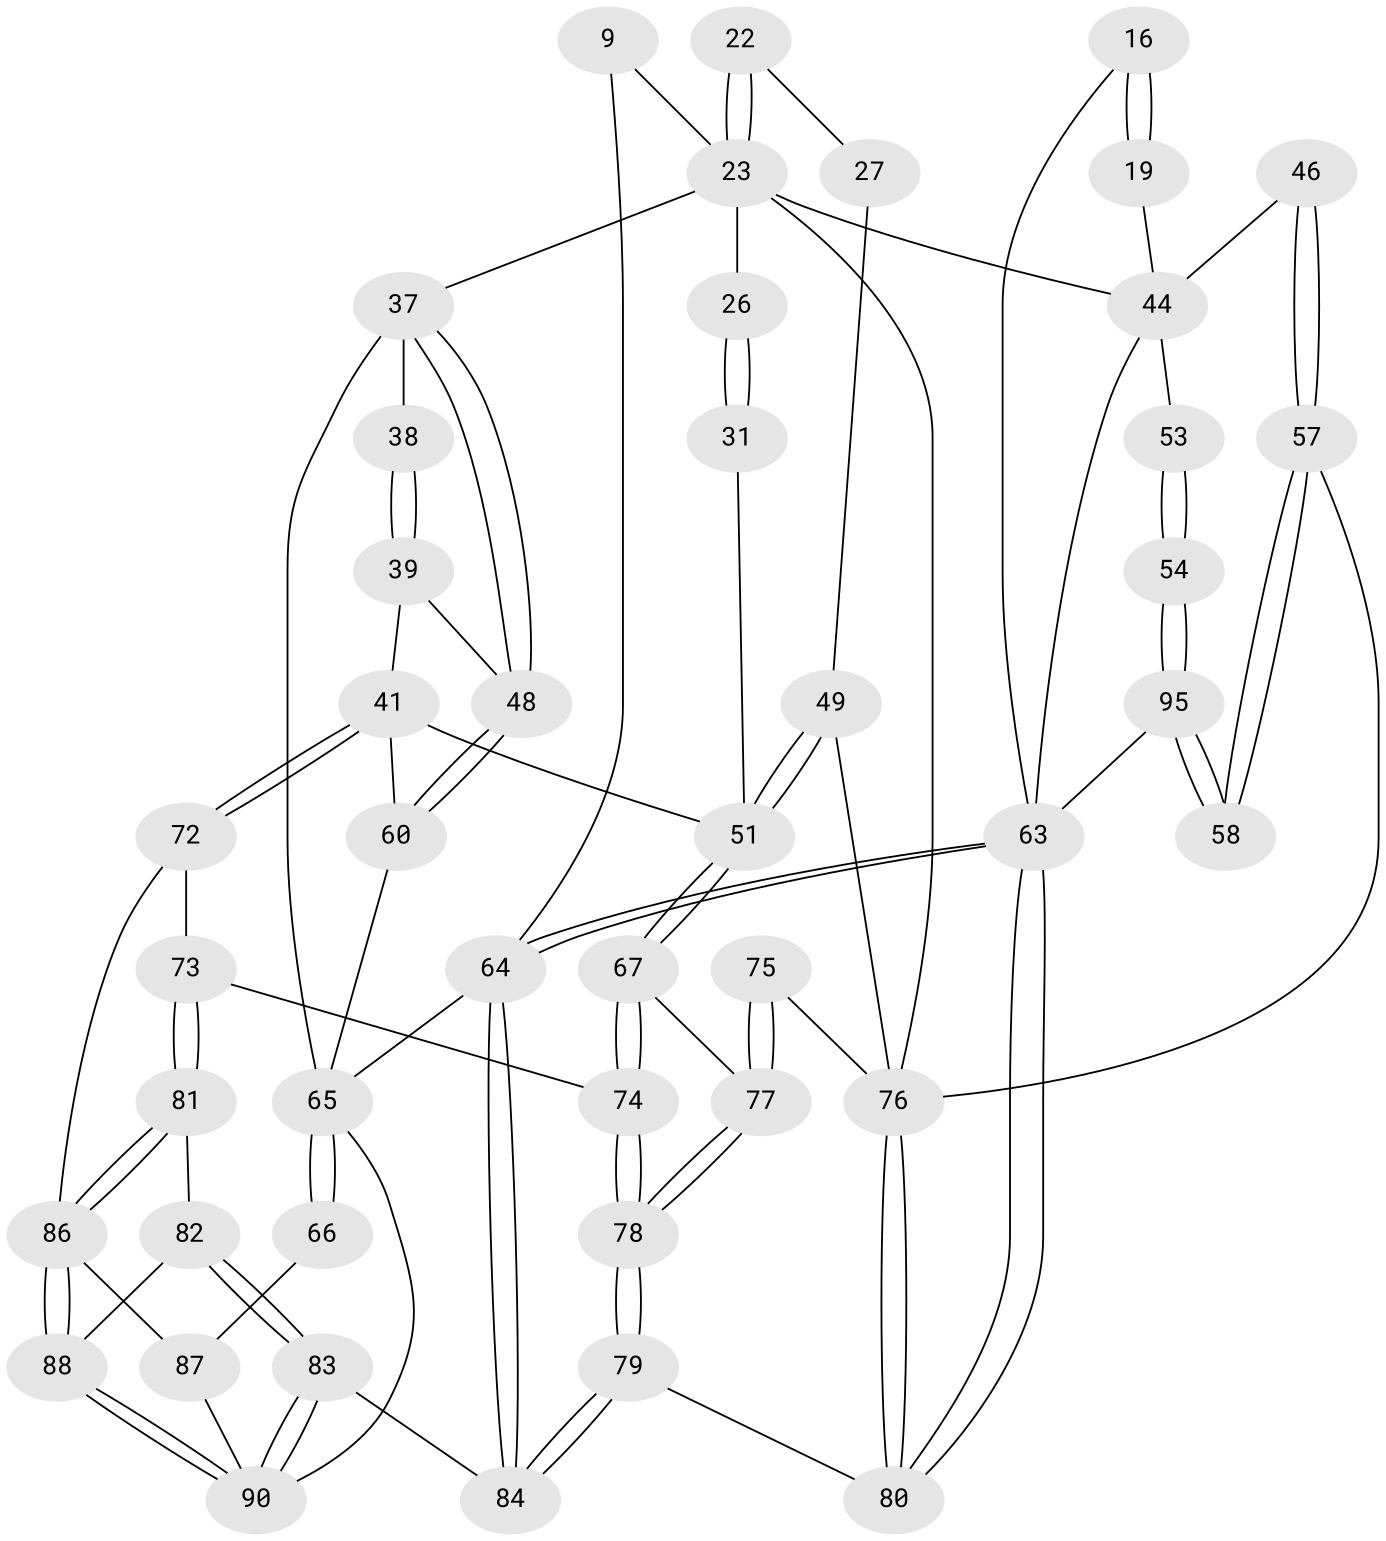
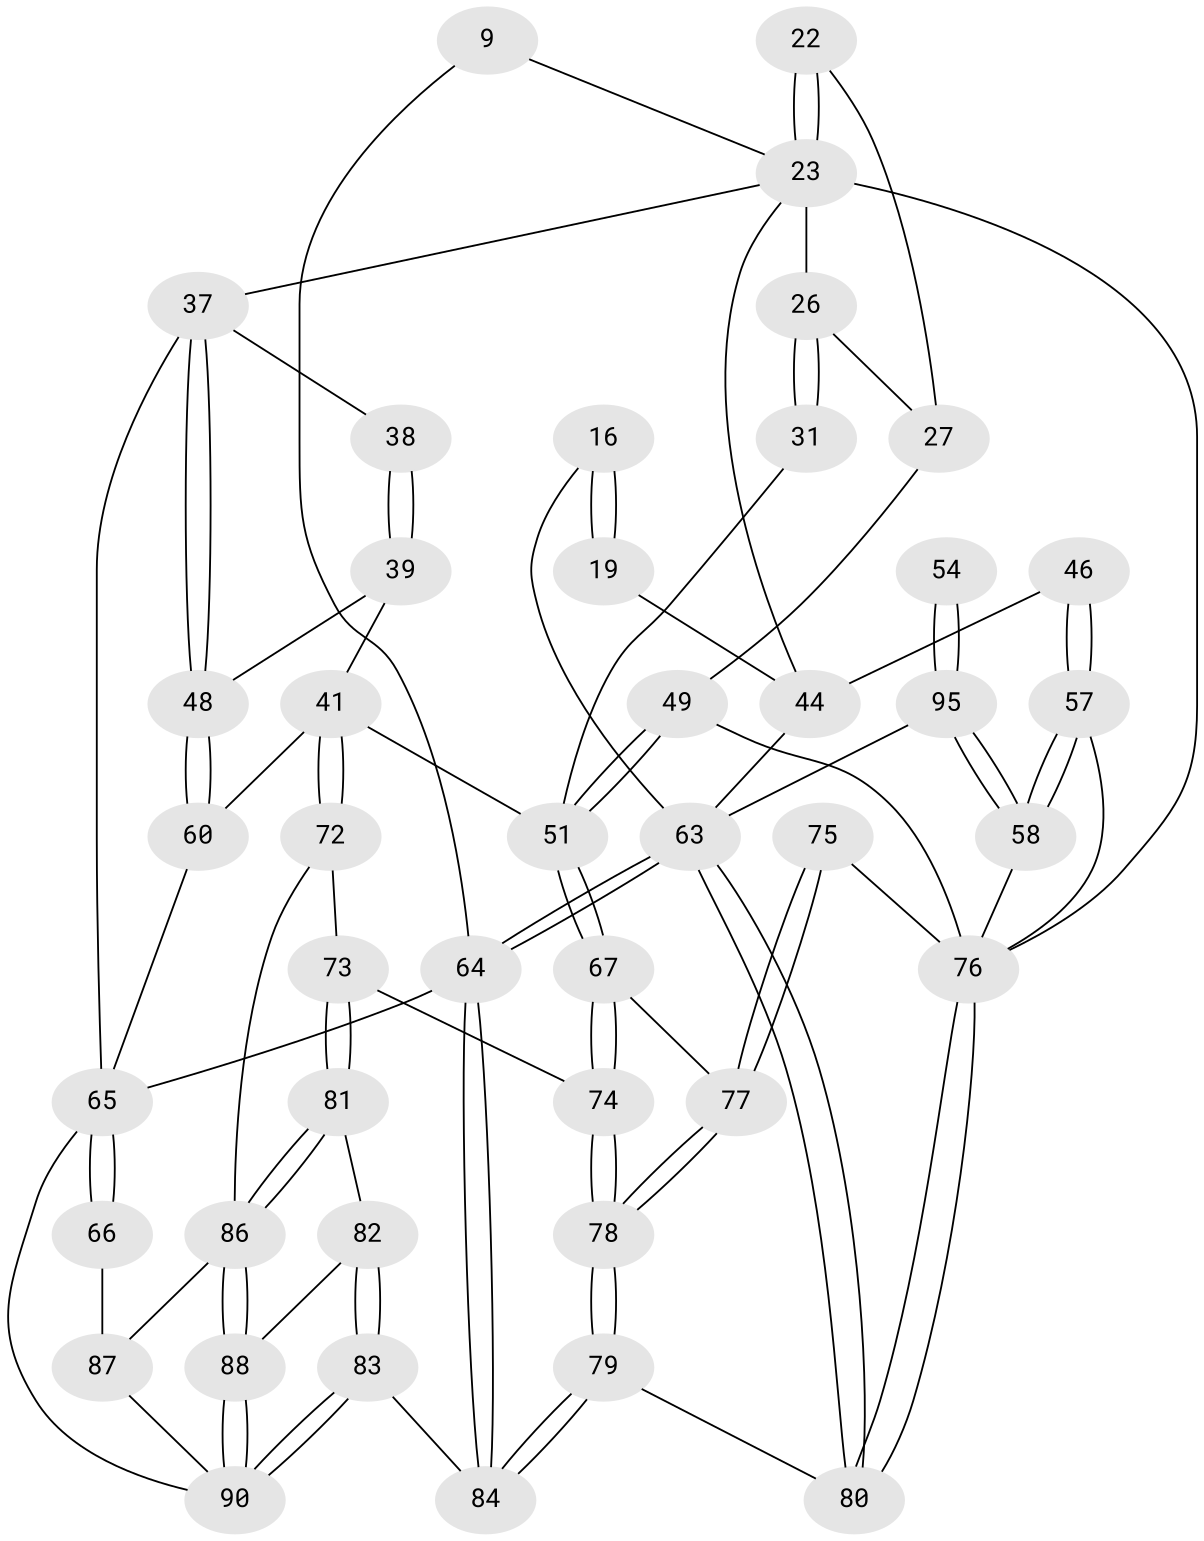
edge "26" -- "27": added
node "53": removed
edge "58" -- "76": added
